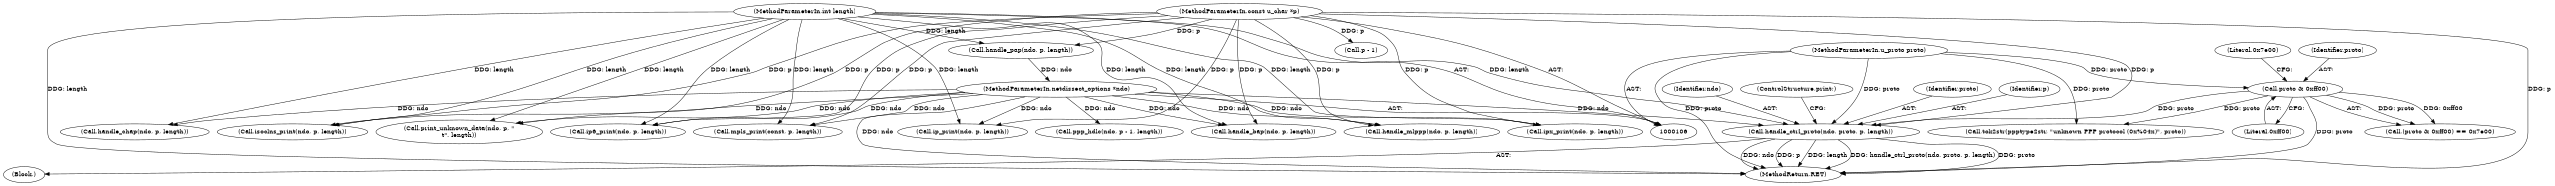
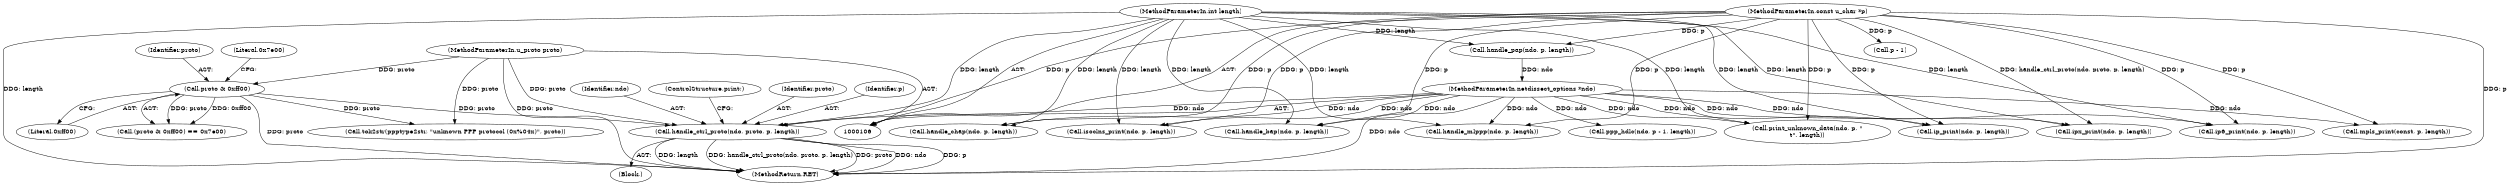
edge "(MethodParameterIn,const u_char *p)" -> "(Call,handle_chap(ndo, p, length))": added, label "DDG: p"
edge "(MethodParameterIn,const u_char *p)" -> "(Call,ipx_print(ndo, p, length))": label "DDG: p" -> "DDG: handle_ctrl_proto(ndo, proto, p, length)"
edge "(MethodParameterIn,int length)" -> "(Call,mpls_print(const, p, length))": removed, label "DDG: length"
